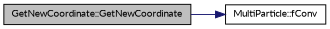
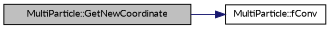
node "GetNewCoordinate::GetNewCoordinate": label "GetNewCoordinate::GetNewCoordinate" -> "MultiParticle::GetNewCoordinate"
